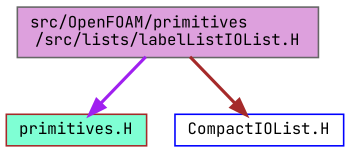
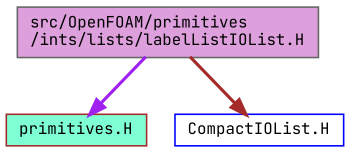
node "src/OpenFOAM/primitives /src/lists/labelListIOList.H": label "src/OpenFOAM/primitives /src/lists/labelListIOList.H" -> "src/OpenFOAM/primitives /ints/lists/labelListIOList.H"
